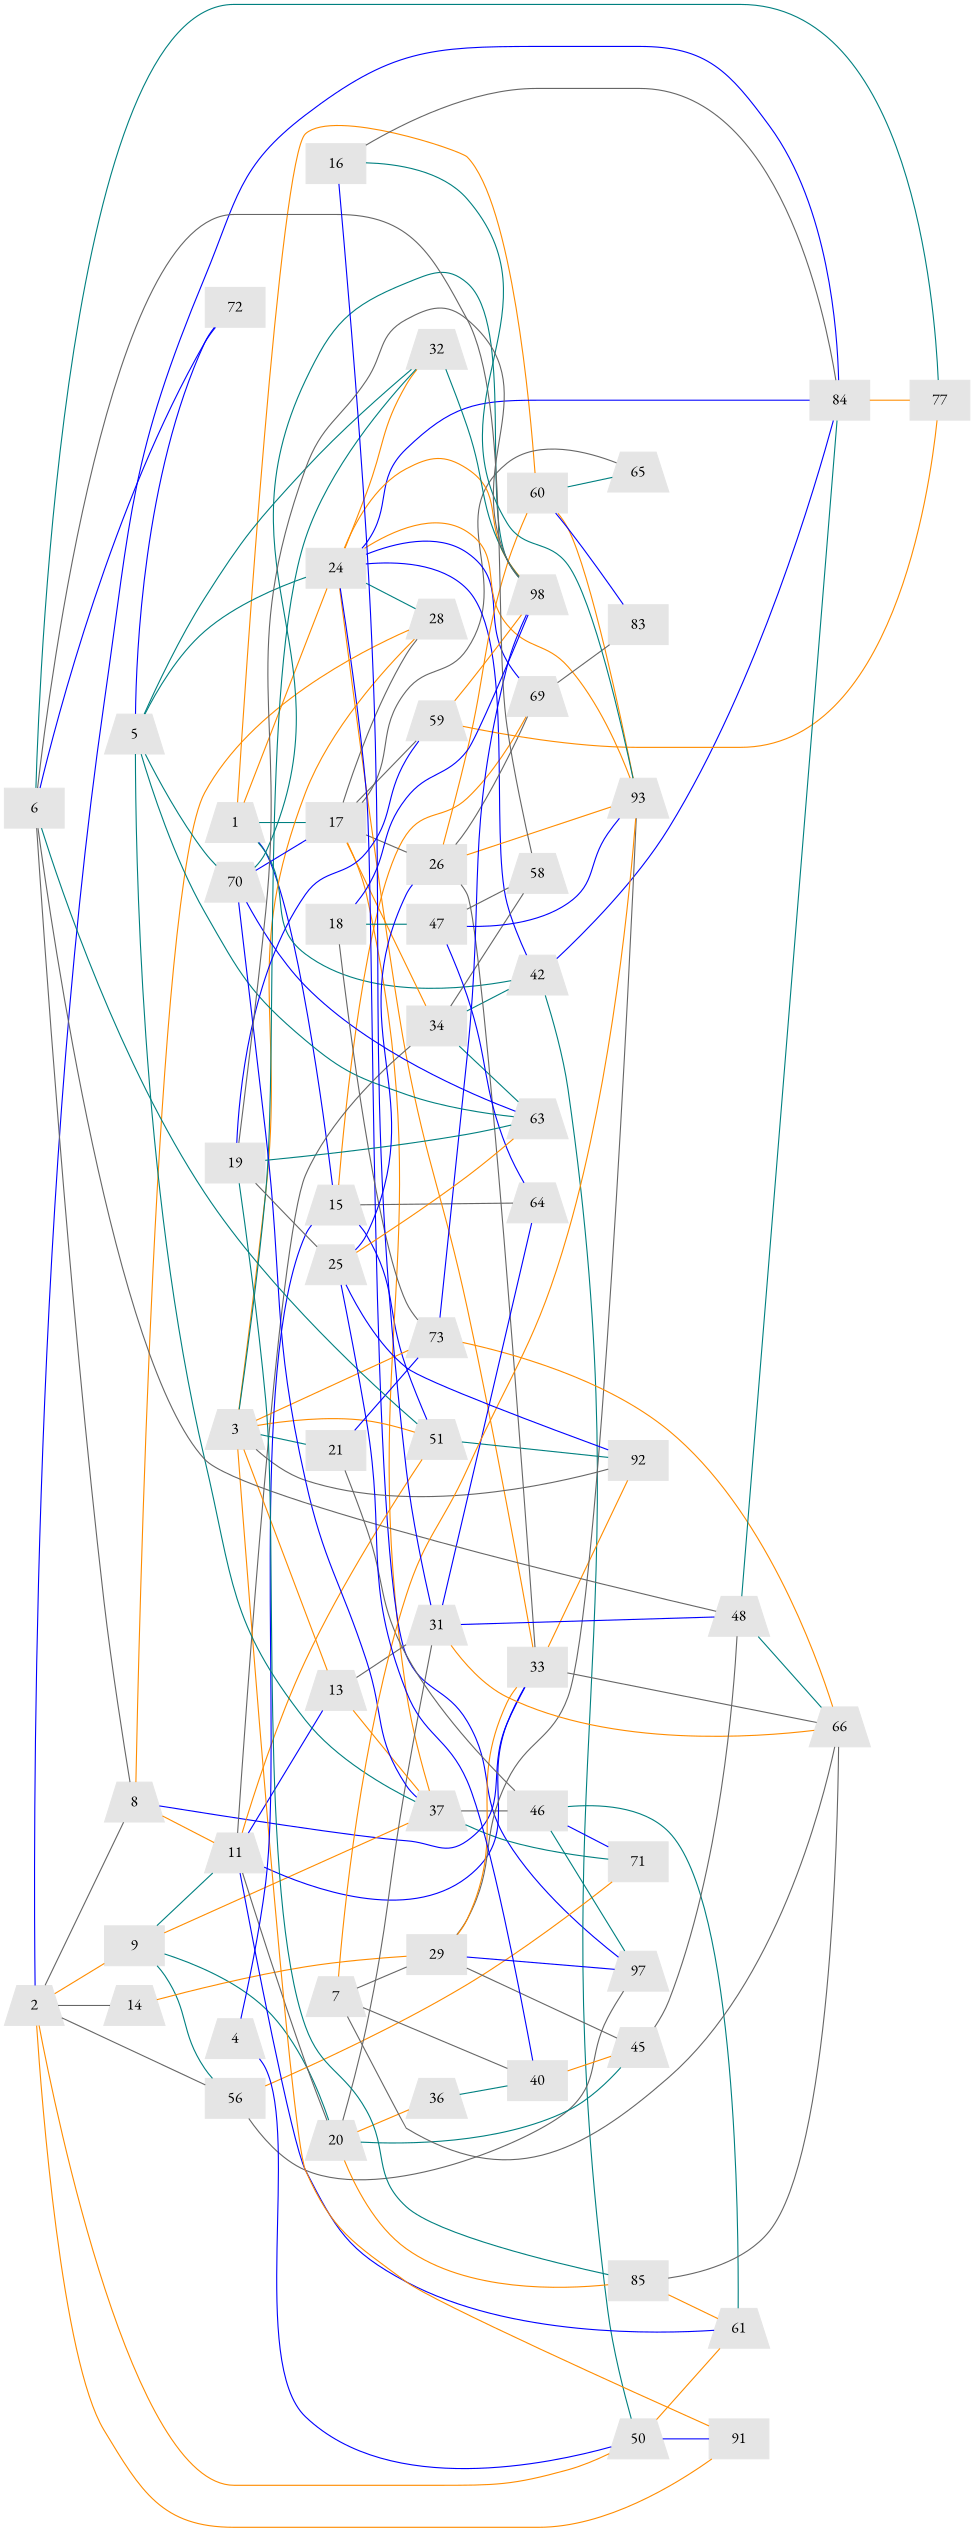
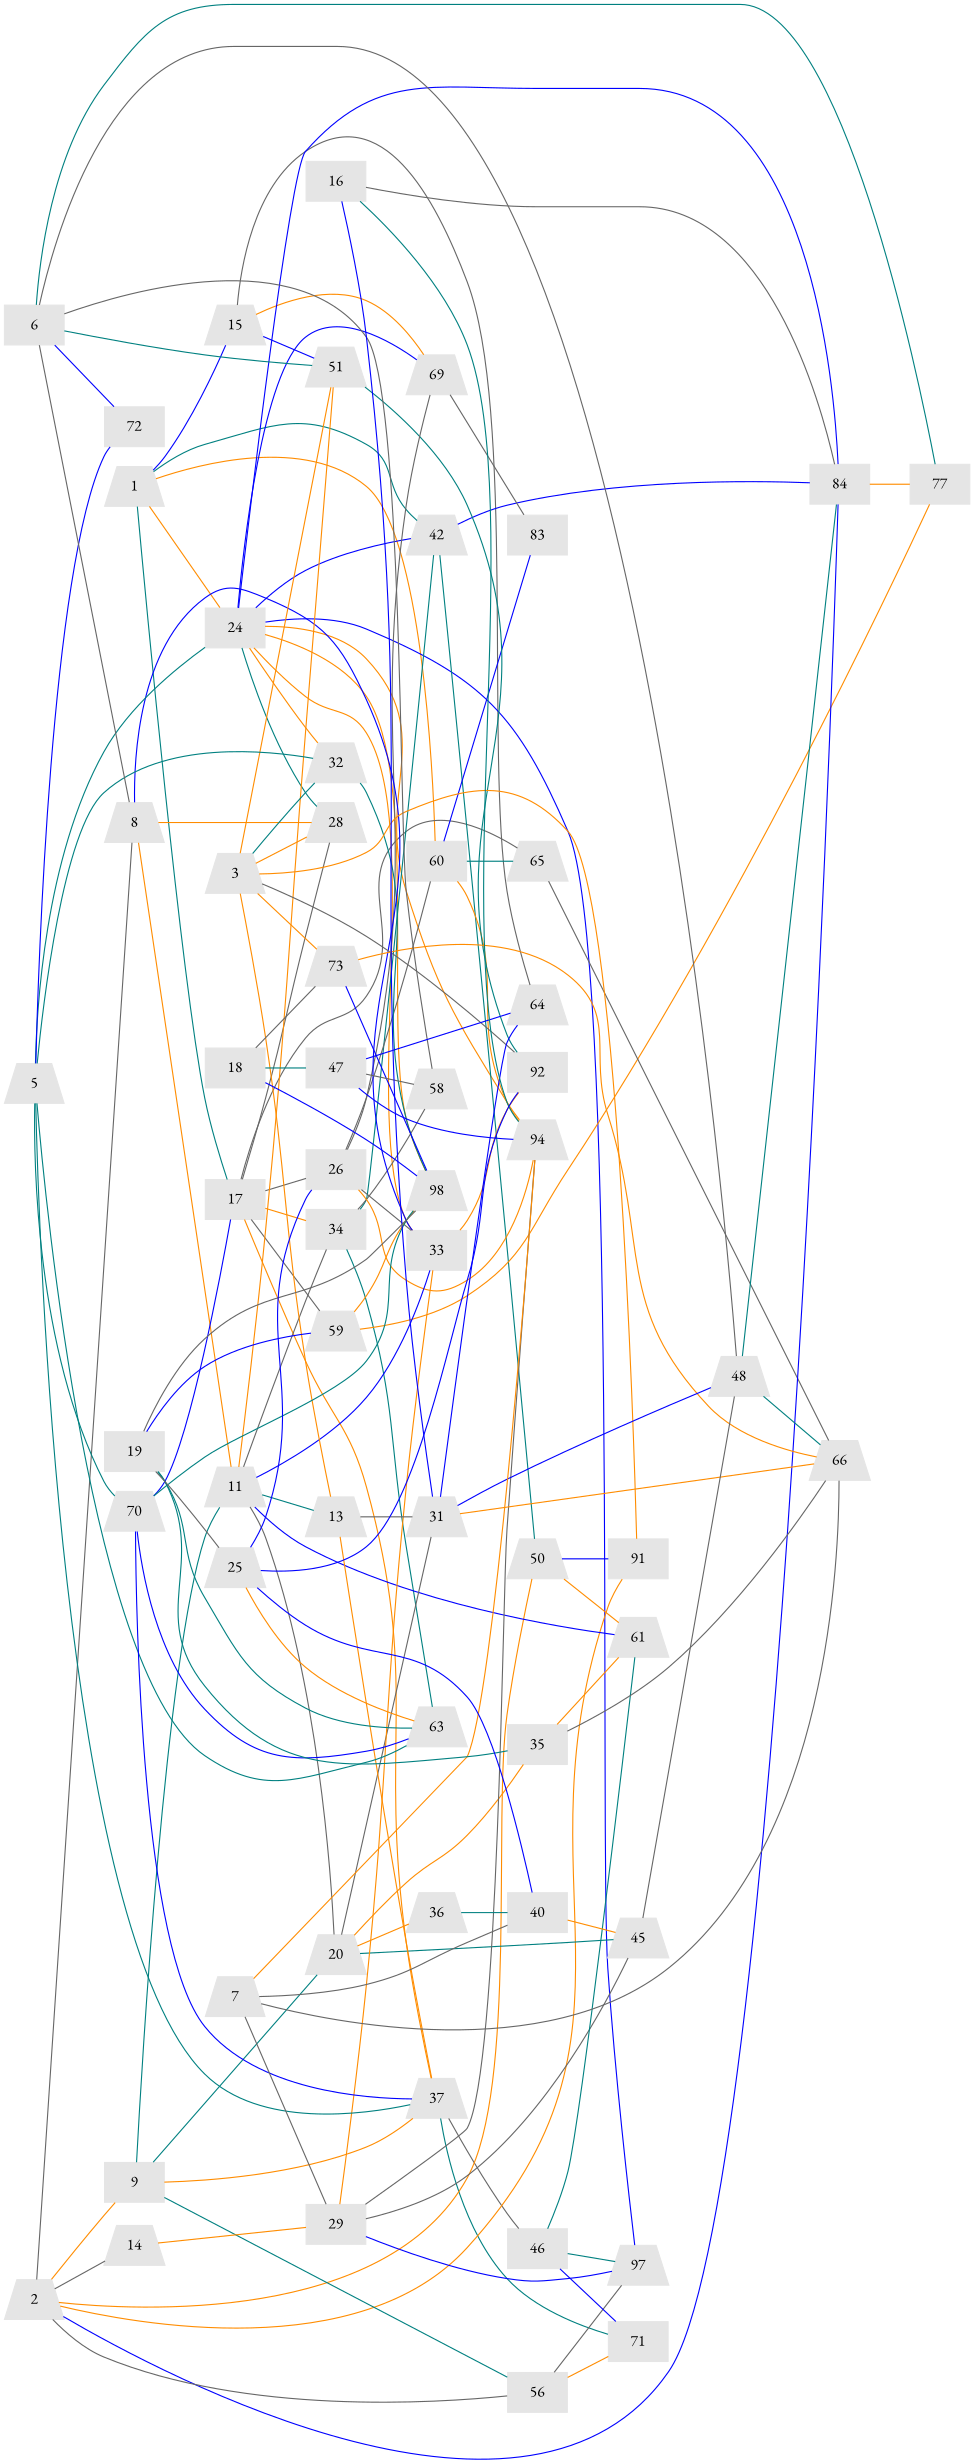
edge "60" -- "26": color darkorange -> gray40
node "93": label "93" -> "94"
node "21": removed
edge "33" -- "66": now "65" -- "66"
edge "13" -- "11": color blue -> teal
node "4": removed
node "85": label "85" -> "35"
